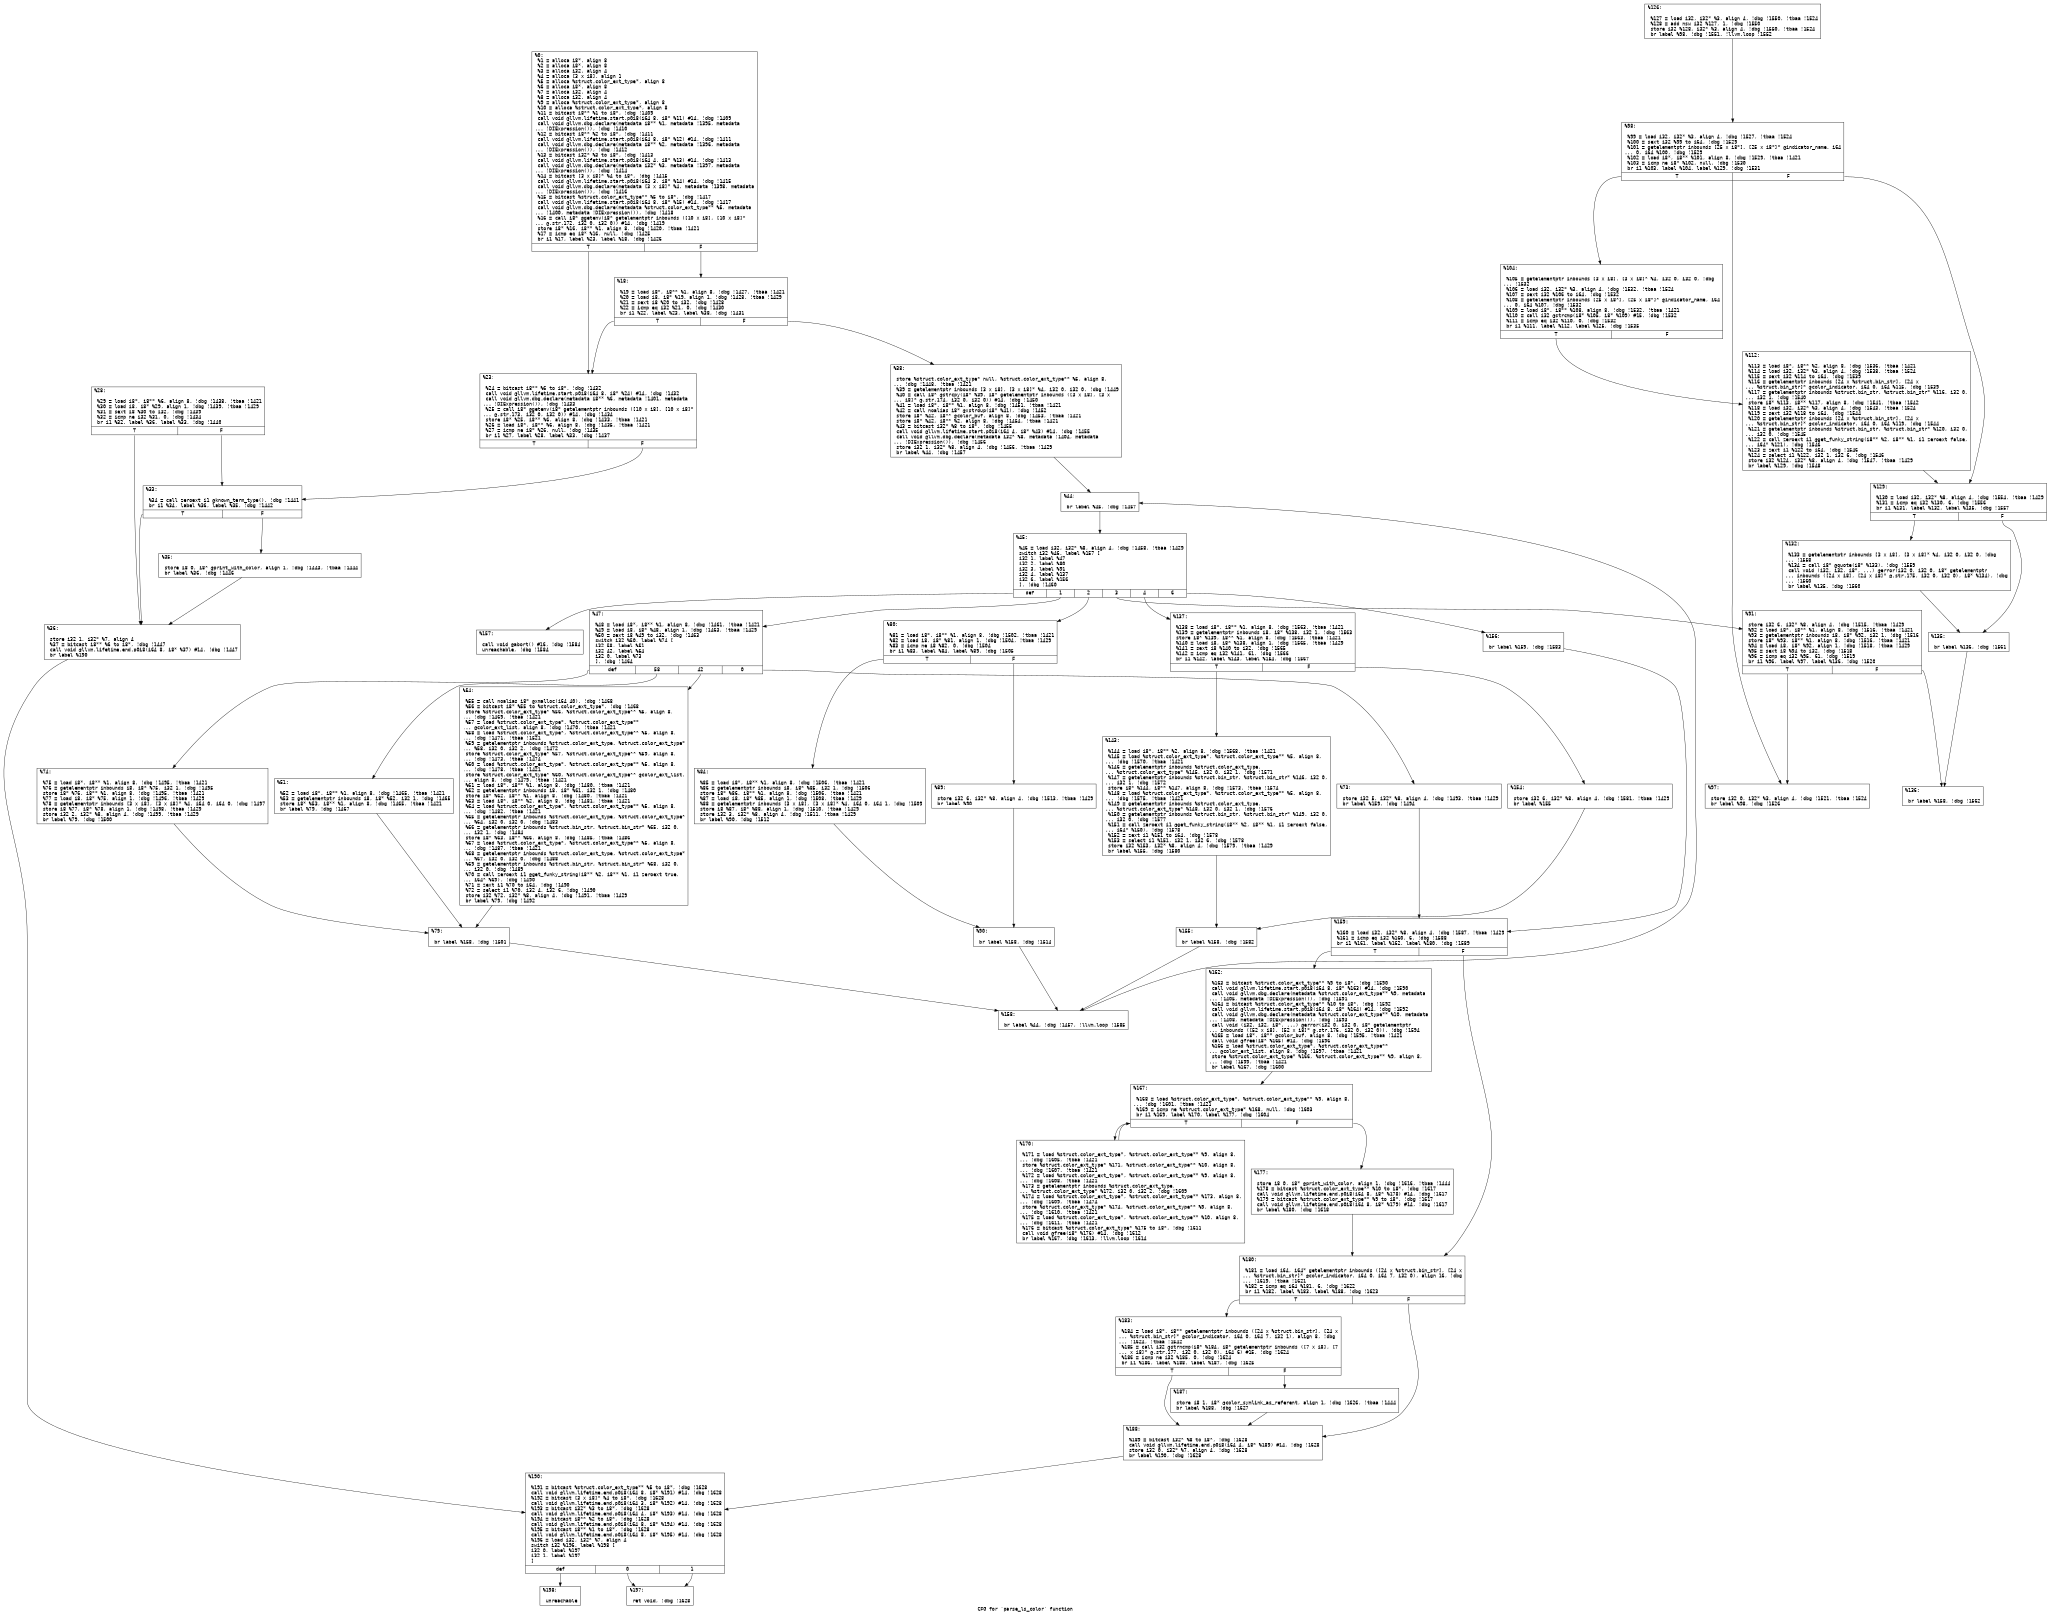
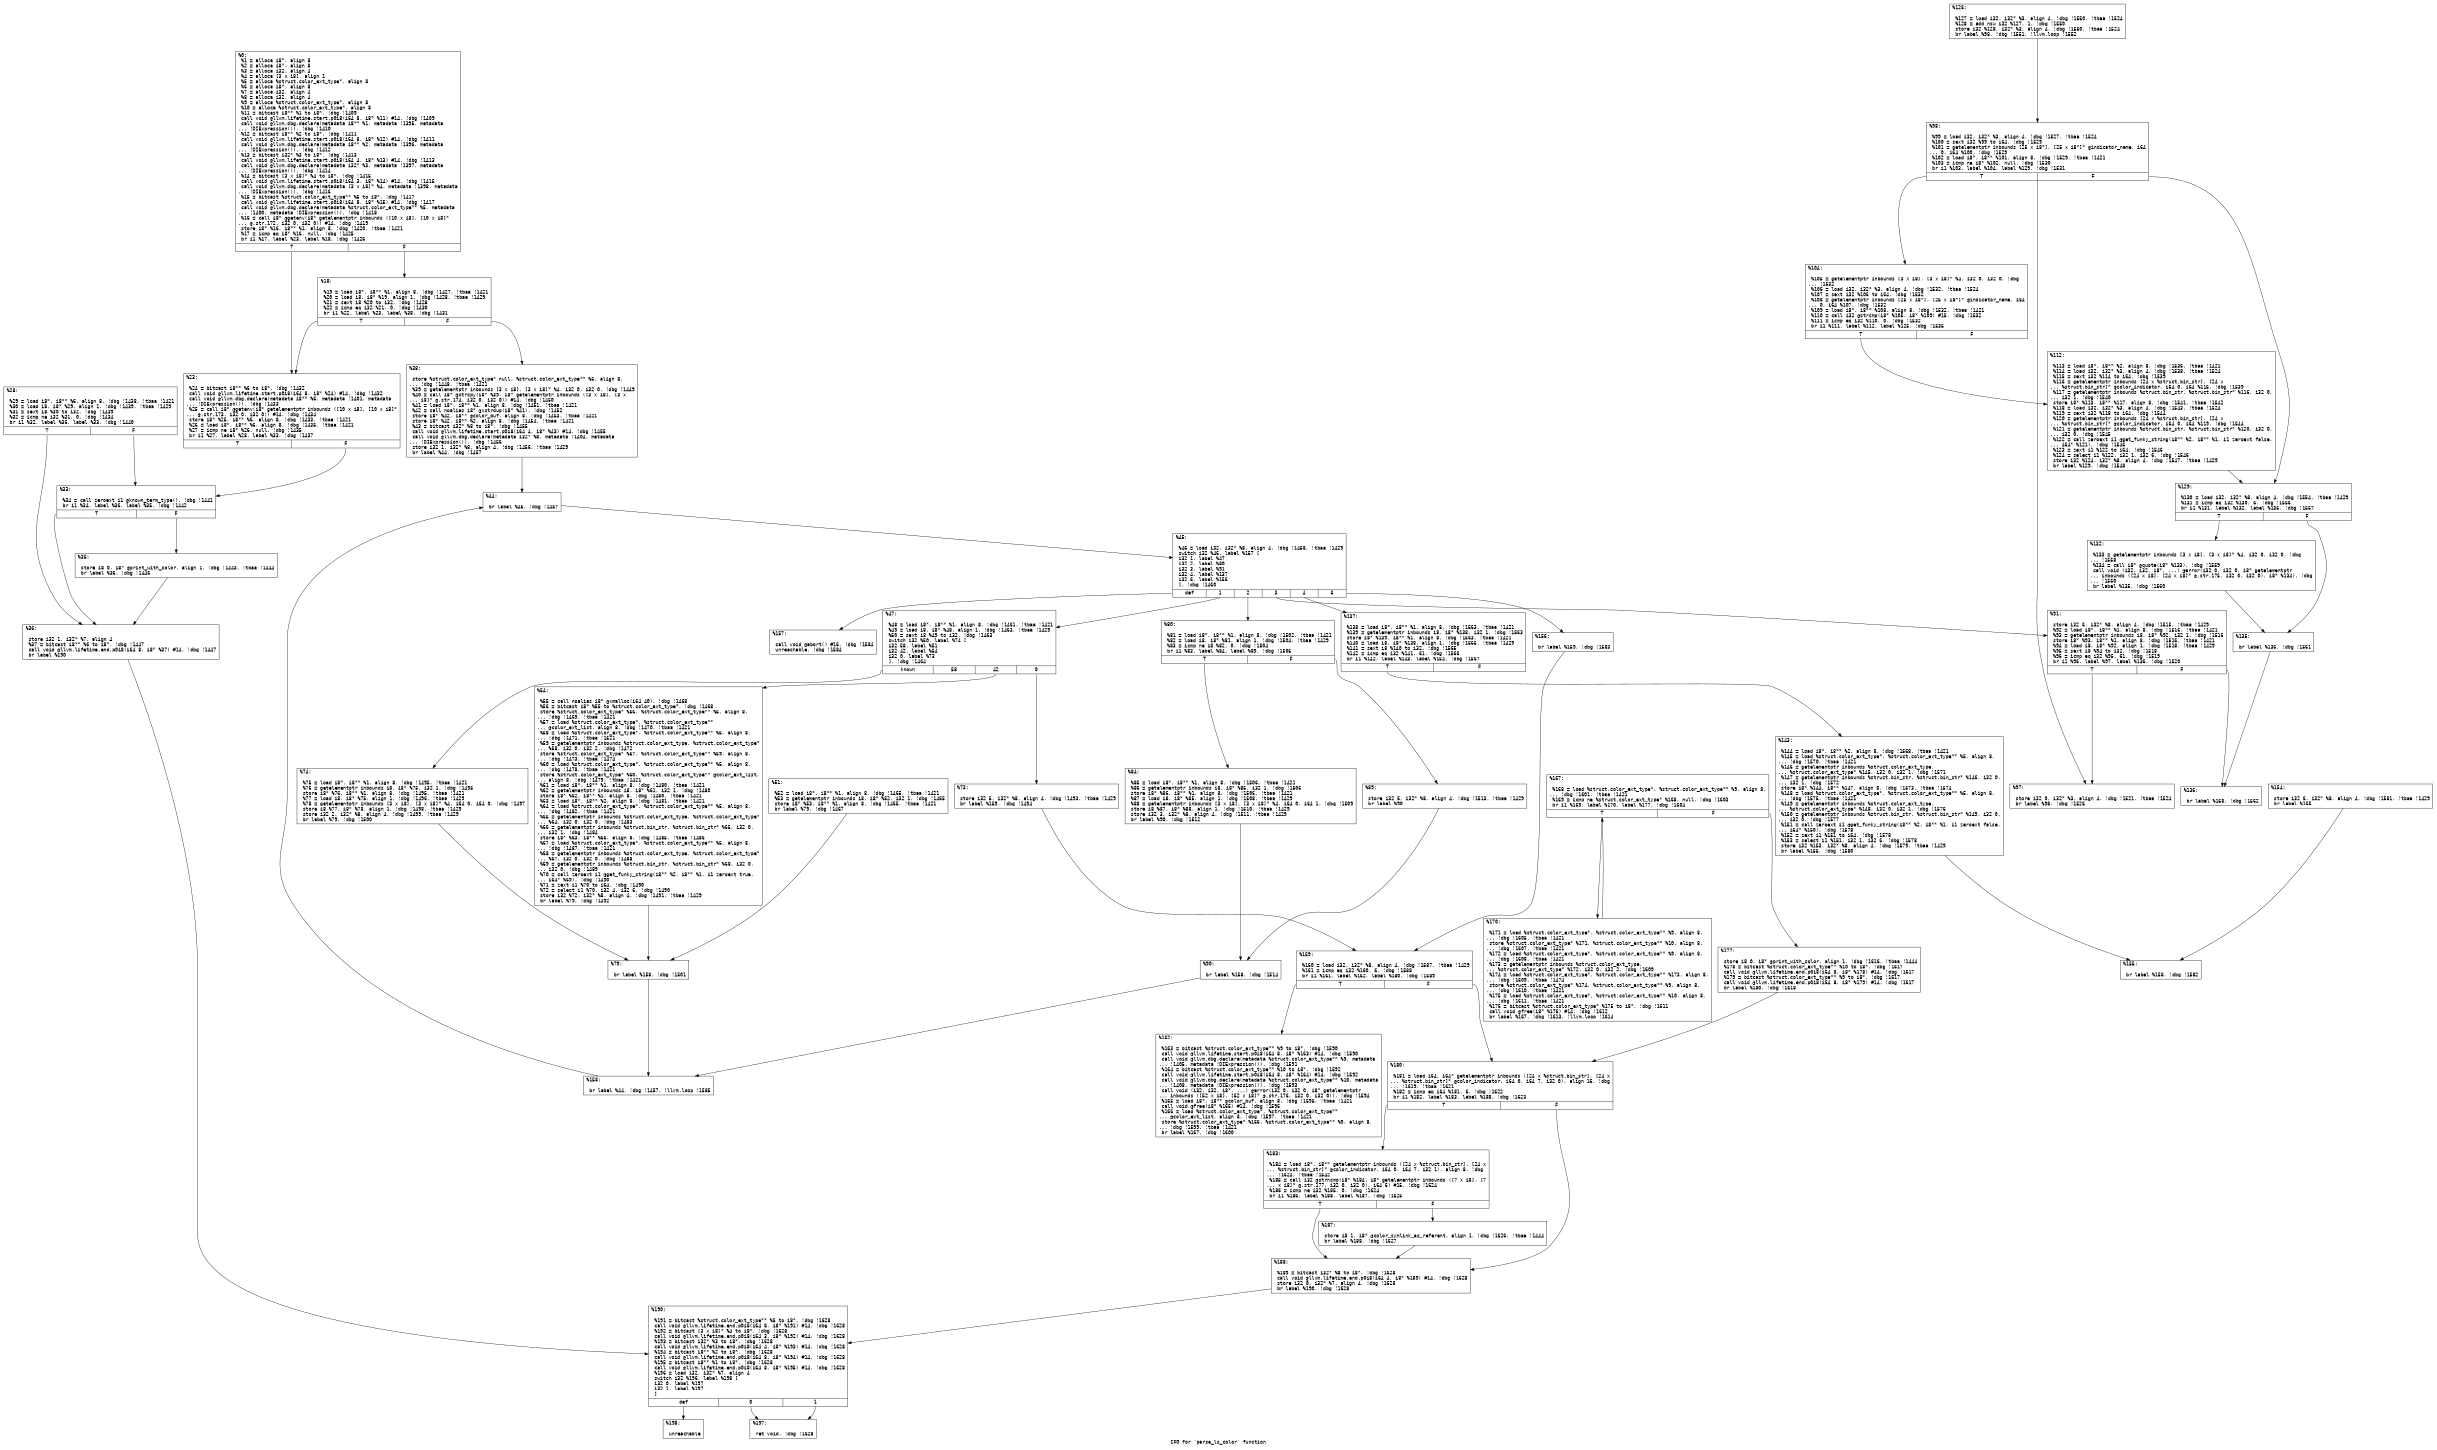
node "%47:": text "def" -> "known"
edge "%137:" -> "%154:": removed
edge "%47:" -> "%51:": removed
edge "%155:" -> "%158:": removed
edge "%162:" -> "%167:": removed
